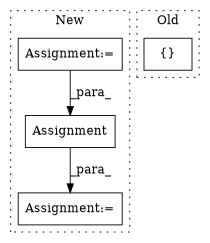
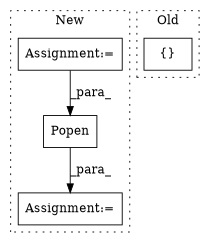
node "Assignment": label "Assignment" -> "Popen"
